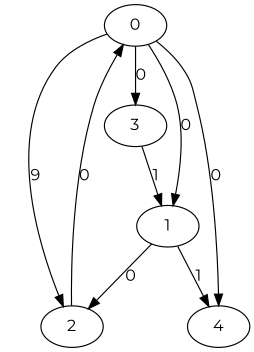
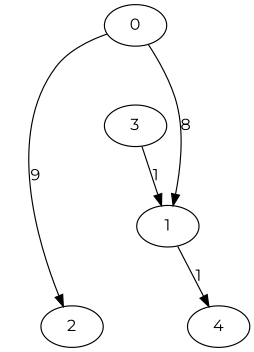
edge "0" -> "3": removed, label "0"
edge "0" -> "1": label "0" -> "8"
edge "0" -> "4": removed, label "0"
edge "2" -> "0": removed, label "0"
edge "1" -> "2": removed, label "0"
